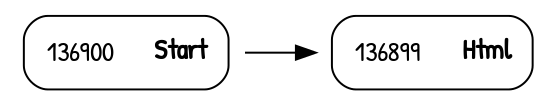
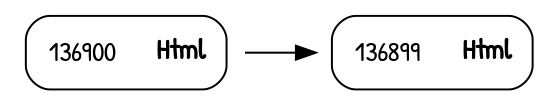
node "136900": text "Start" -> "Html"
